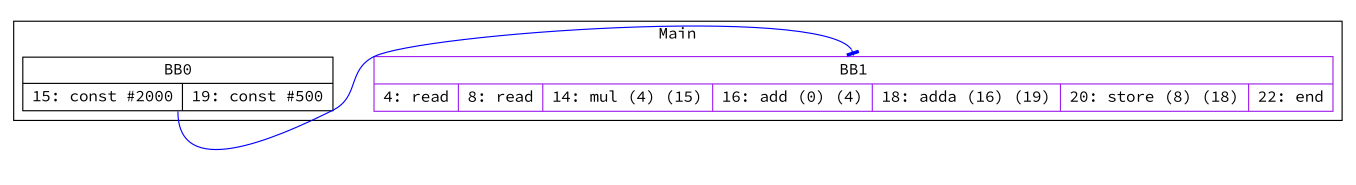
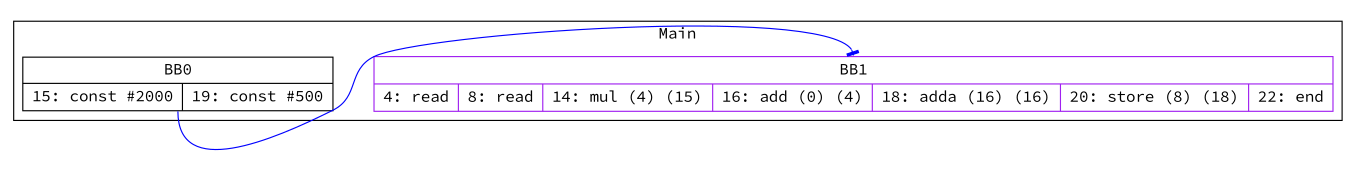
node "BB1": text "18: adda (16) (19)" -> "18: adda (16) (16)"
